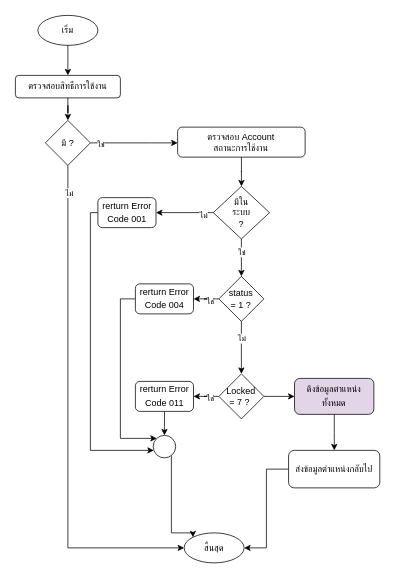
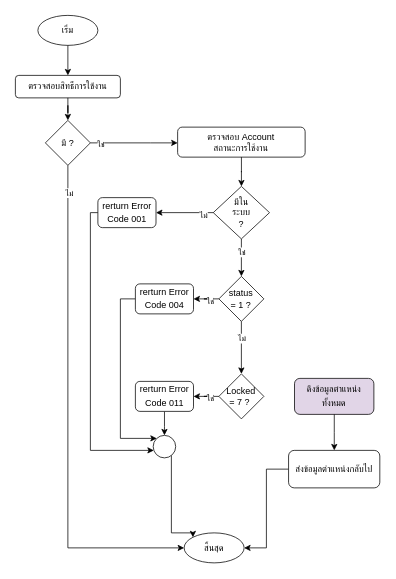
edge "Locked= 7 ?" -> "ดึงข้อมูลตำแหน่งทั้งหมด": removed
